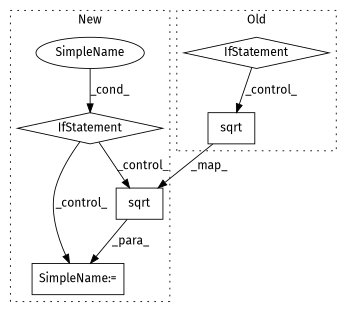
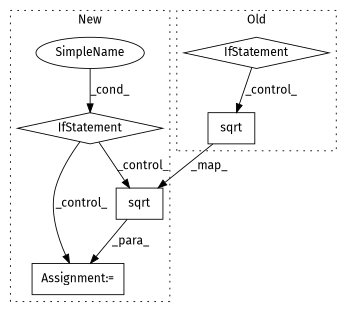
node "SimpleName:=": label "SimpleName:=" -> "Assignment:="
